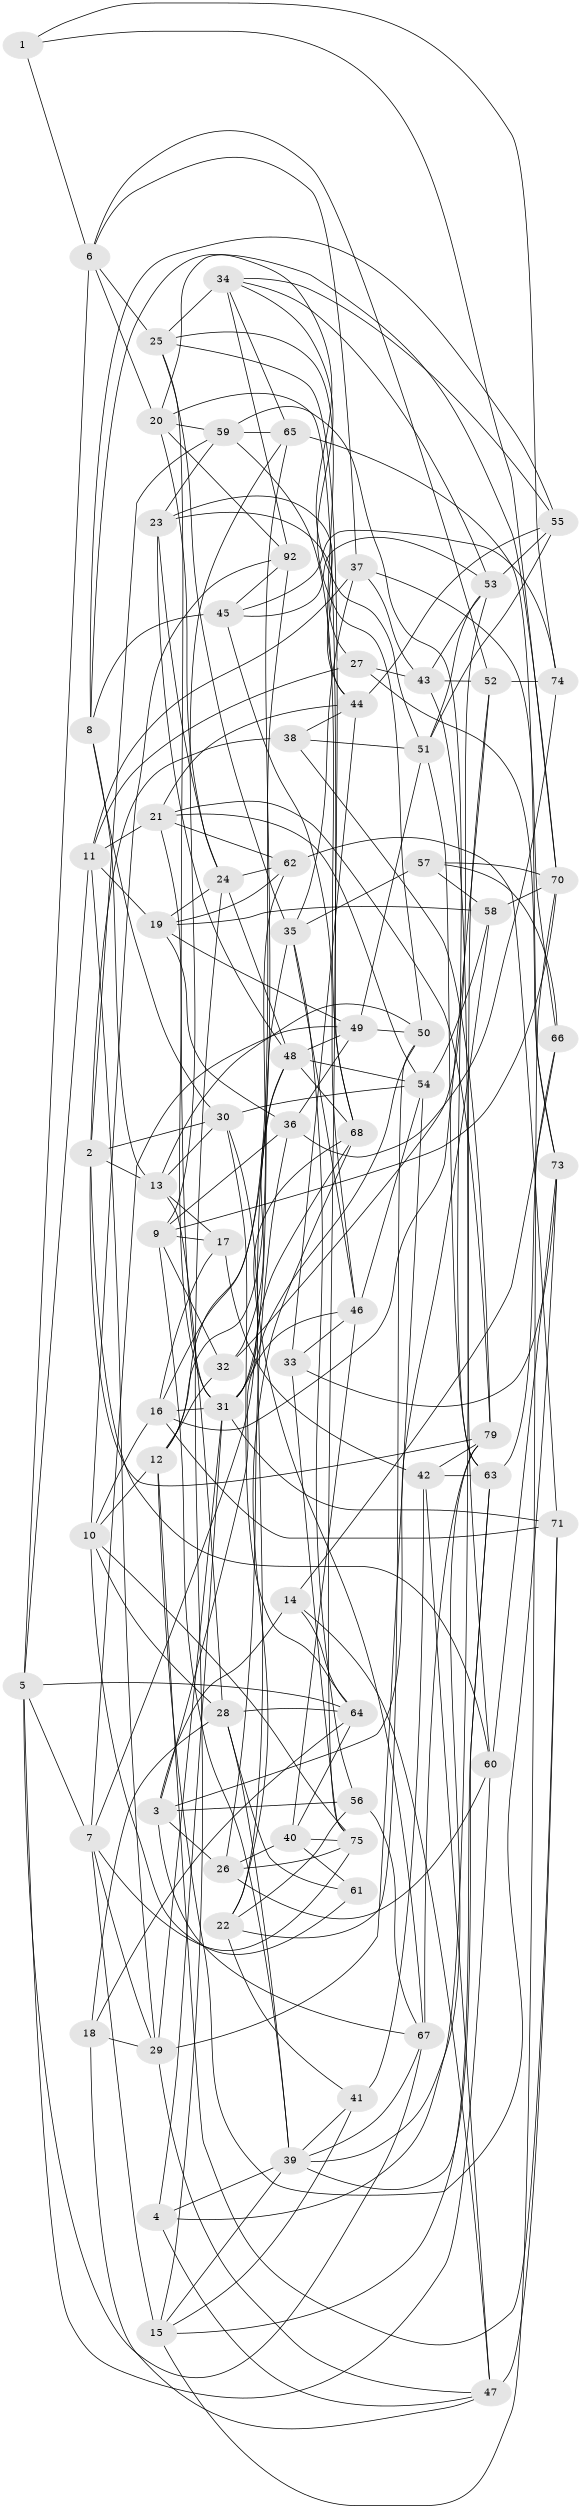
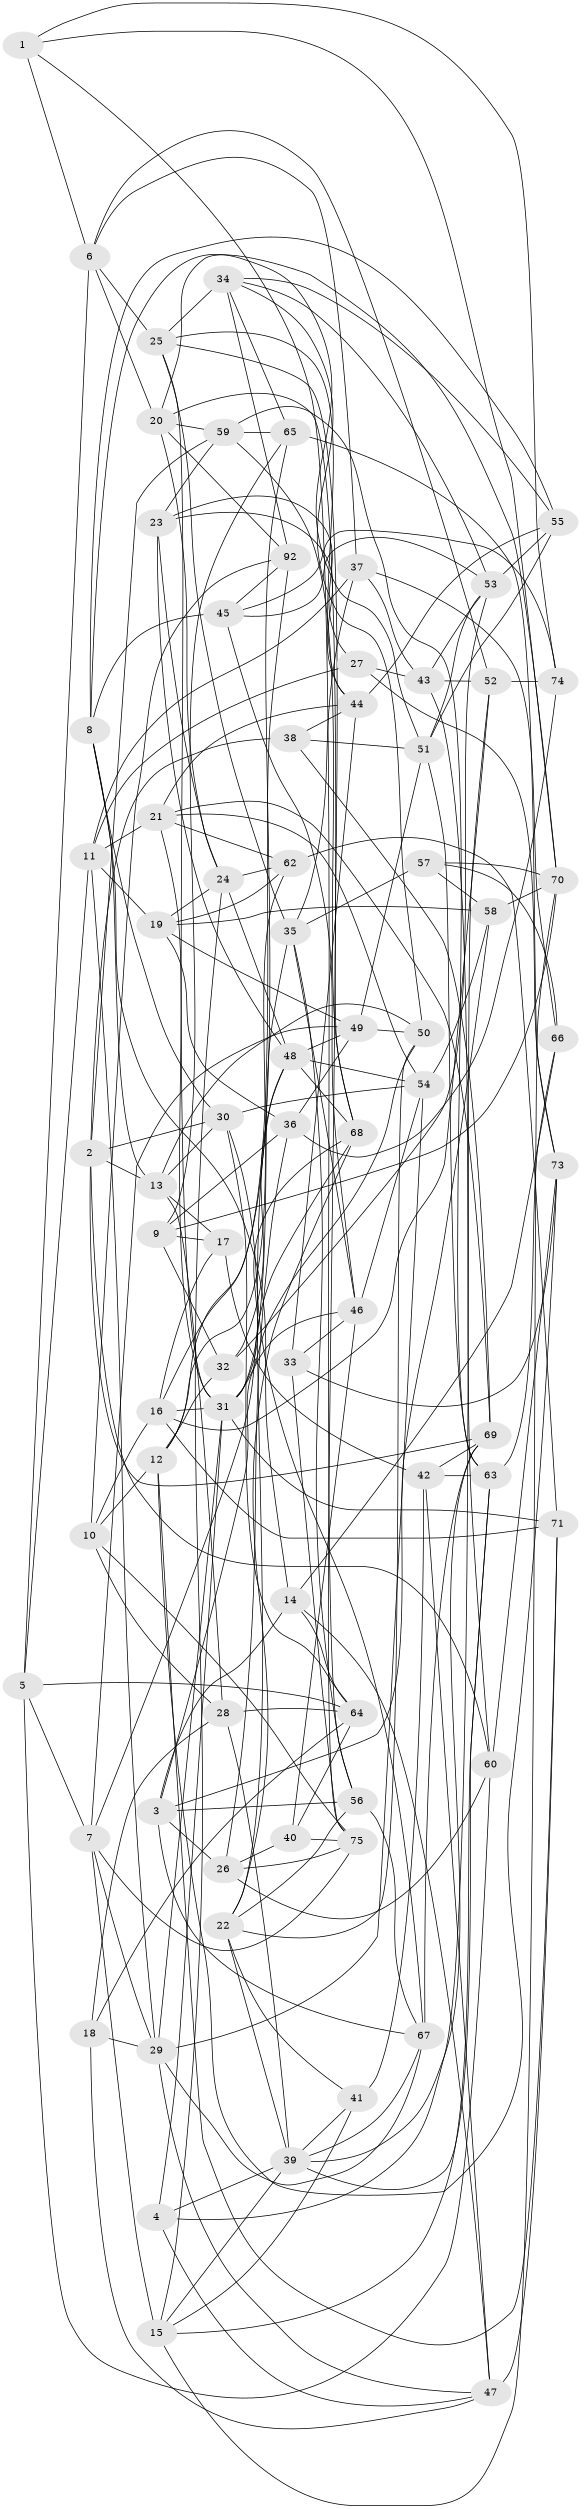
edge "1" -- "56": added
edge "8" -- "14": added
node "79": label "79" -> "69"
edge "9" -- "39": now "22" -- "39"
node "61": removed
edge "5" -- "67": now "29" -- "67"
